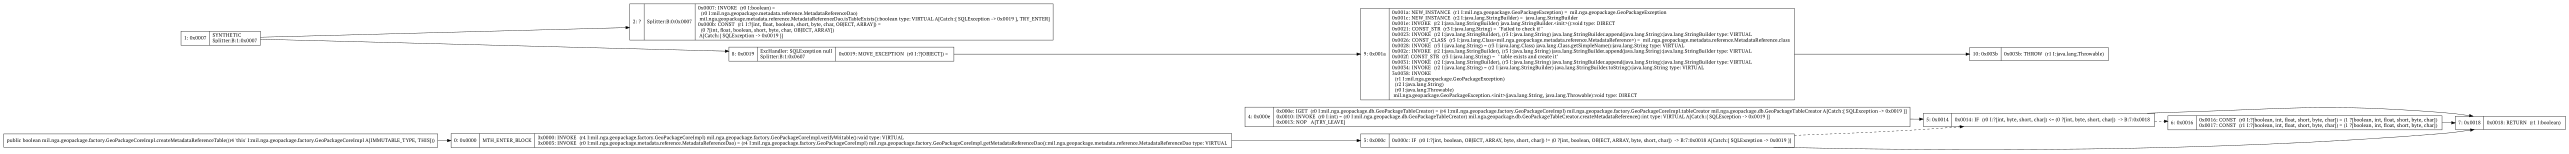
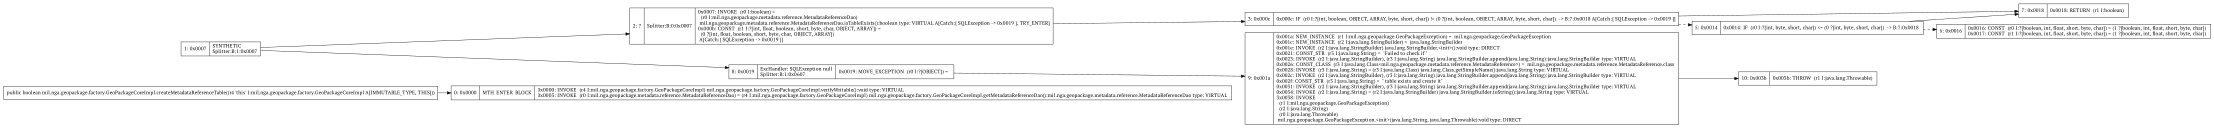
node "4: 0x000e": removed
edge "6: 0x0016" -> "7: 0x0018": removed
edge "0: 0x0000" -> "3: 0x000c": now "2: ?" -> "3: 0x000c"
